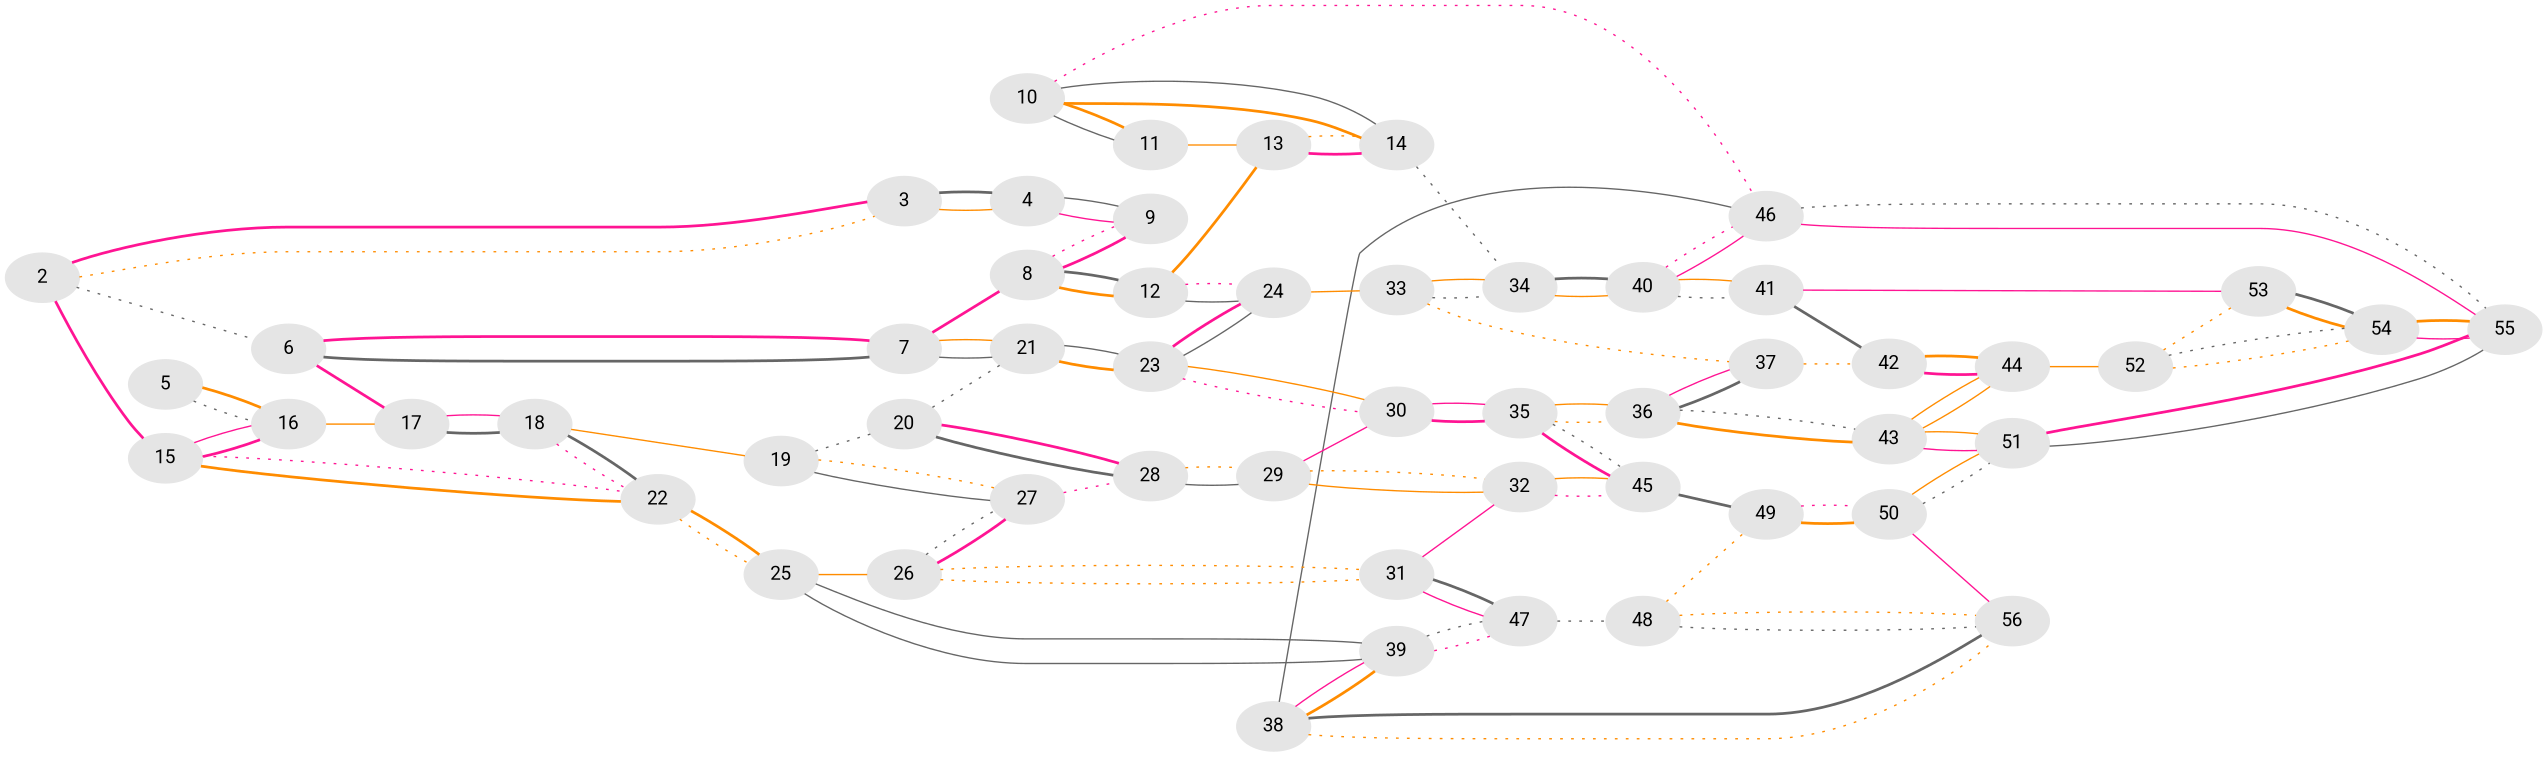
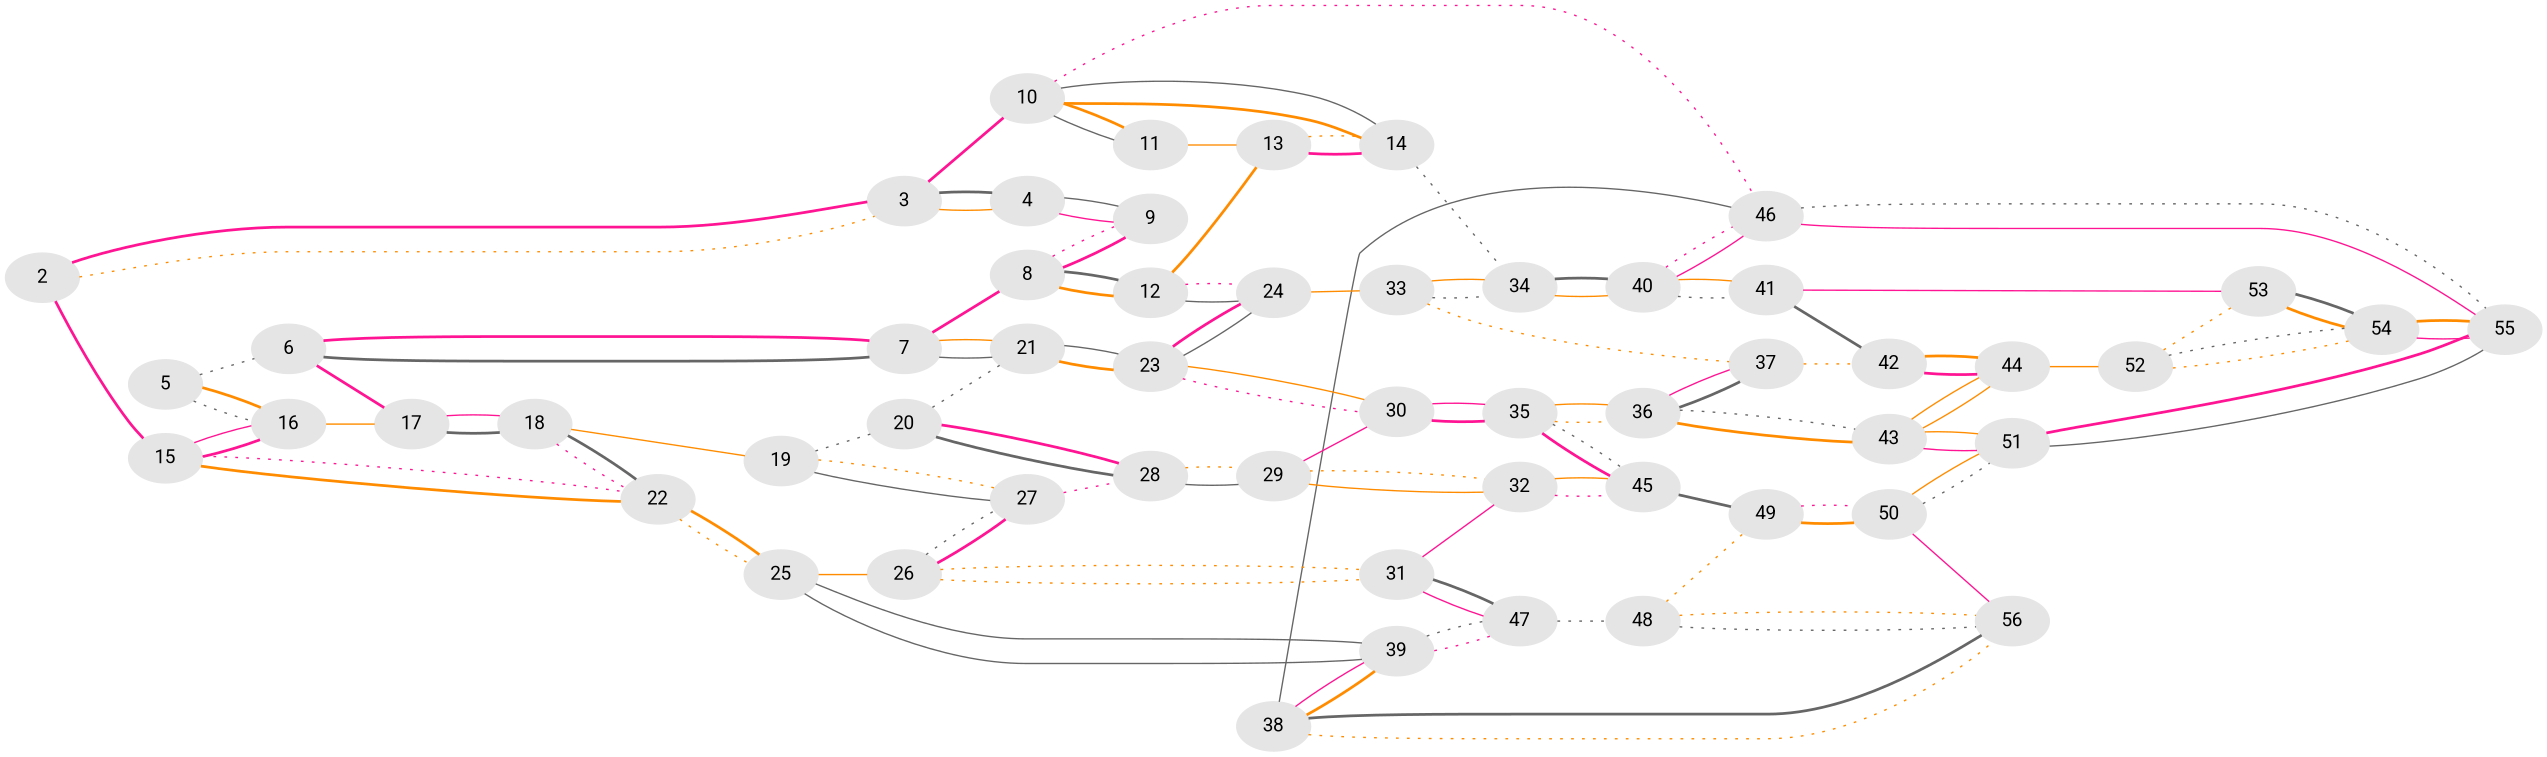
edge "10" -- "3": added
edge "2" -- "6": now "5" -- "6"
